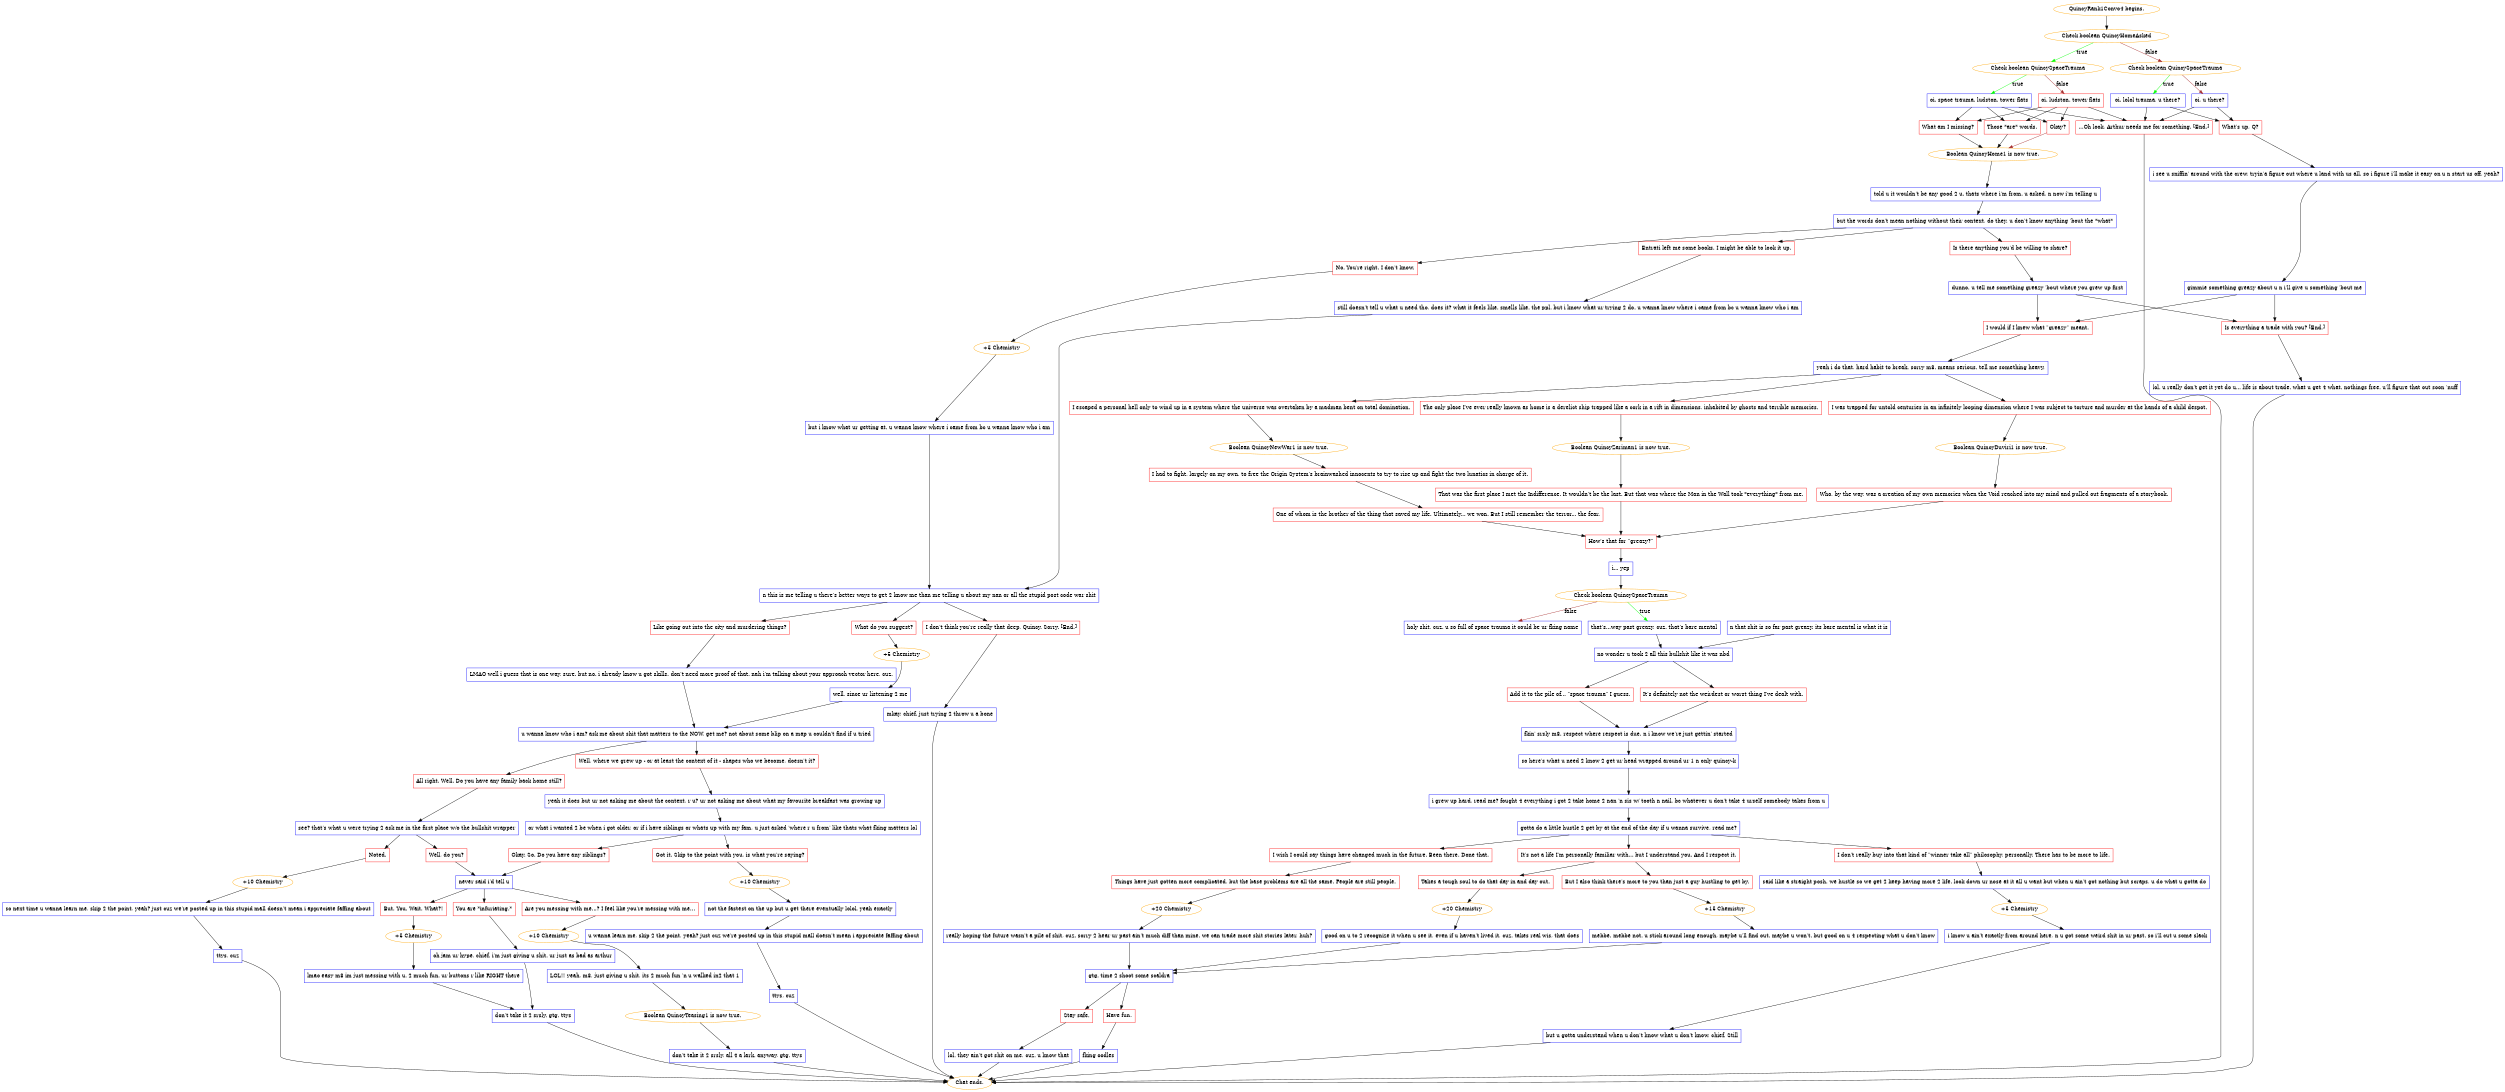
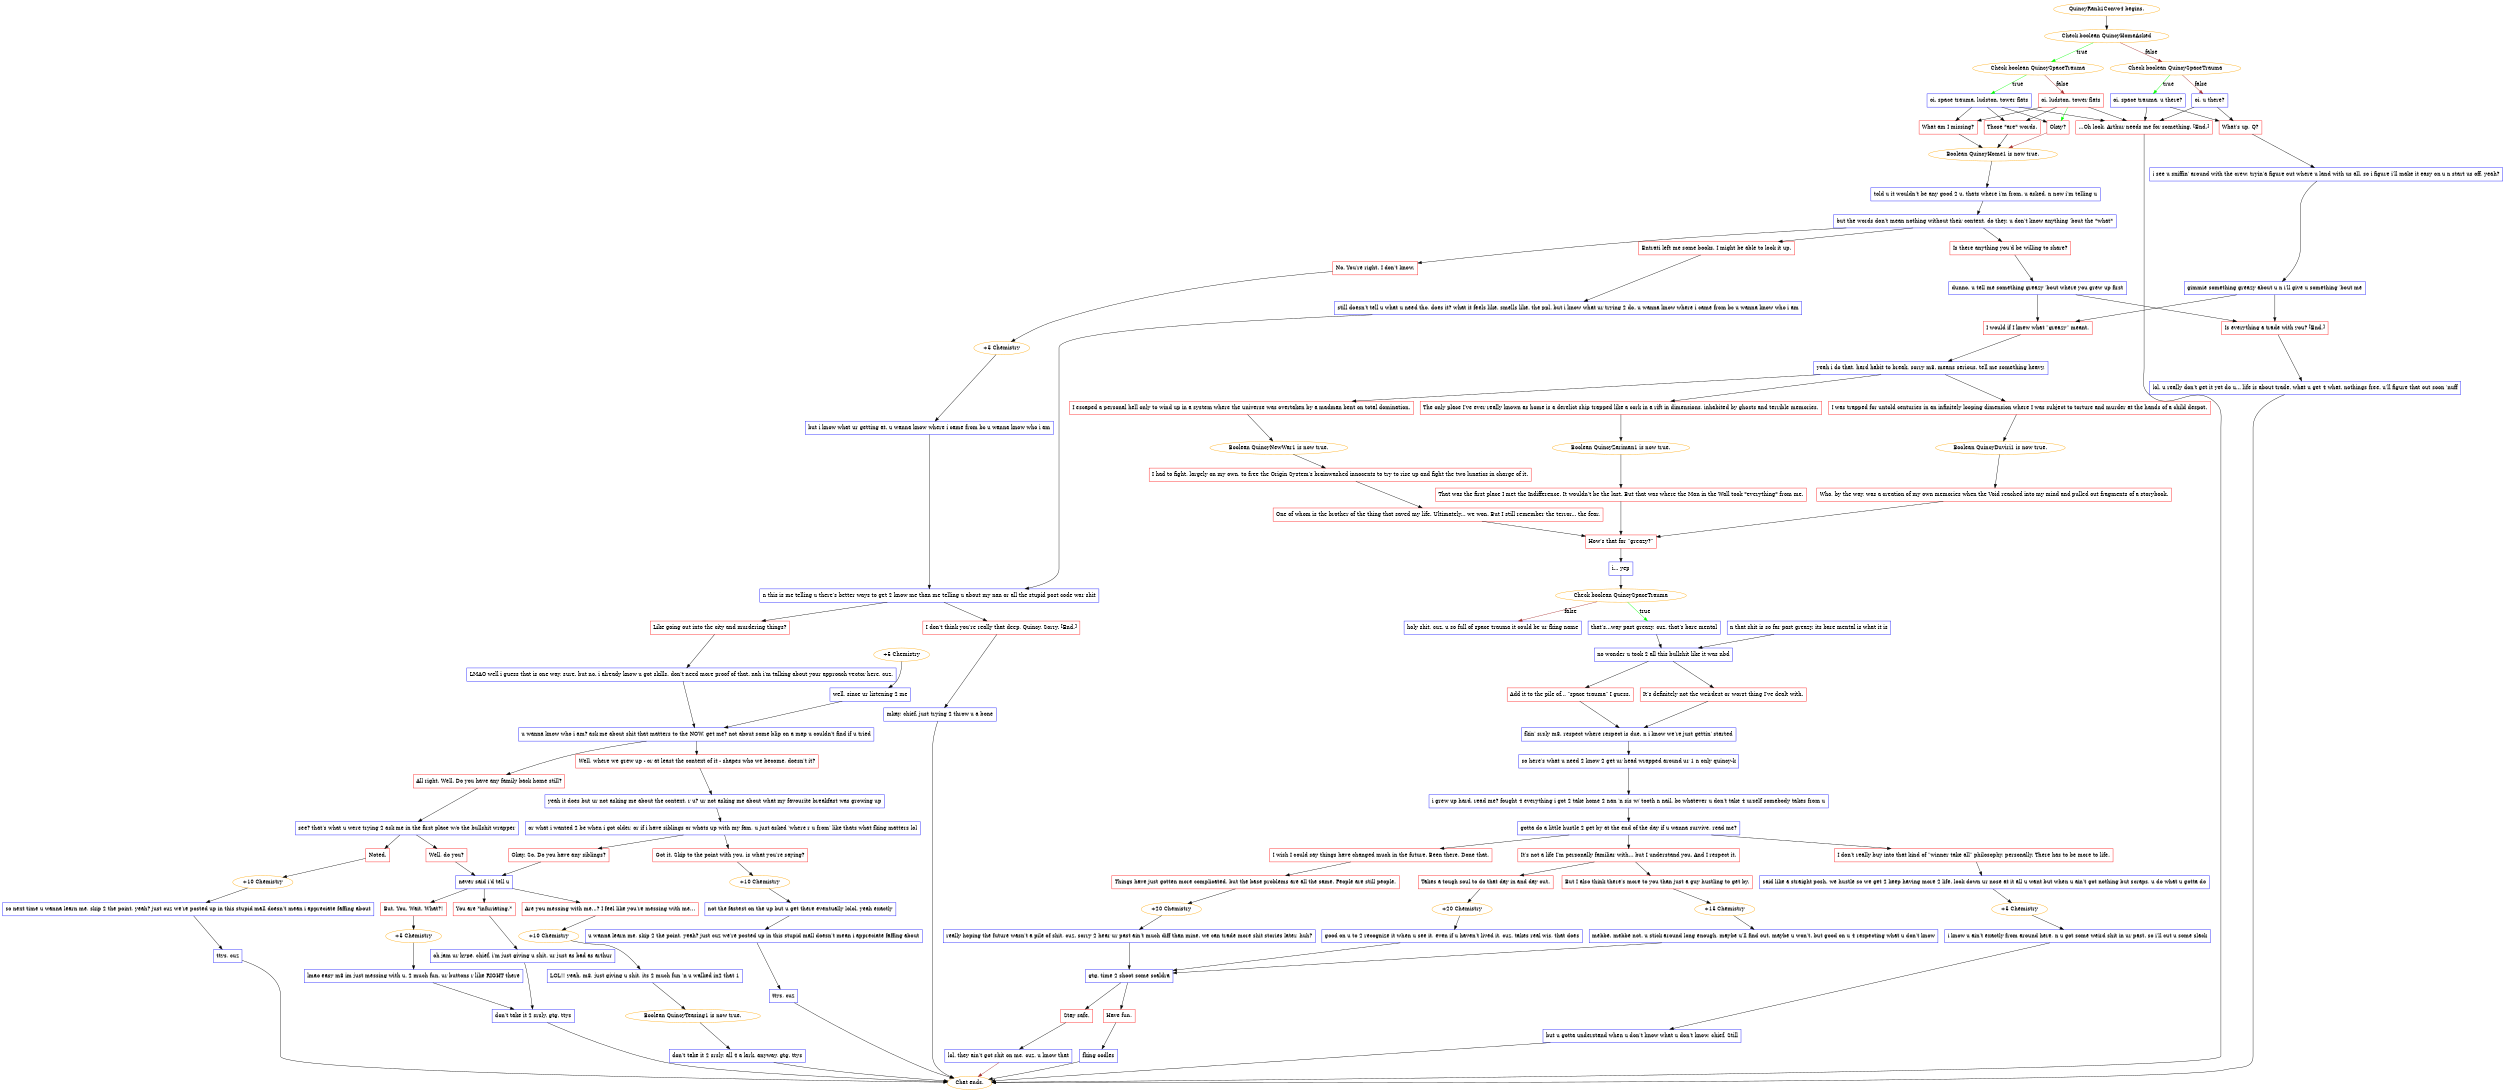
node "oi. lolol trauma, u there?": label "oi. lolol trauma, u there?" -> "oi. space trauma, u there?"
edge "oi. ludston. tower flats" -> "Okay?": color black -> green
node "What do you suggest?": removed
edge "lol. they ain't got shit on me, cuz. u know that" -> "Chat ends.": color black -> brown
